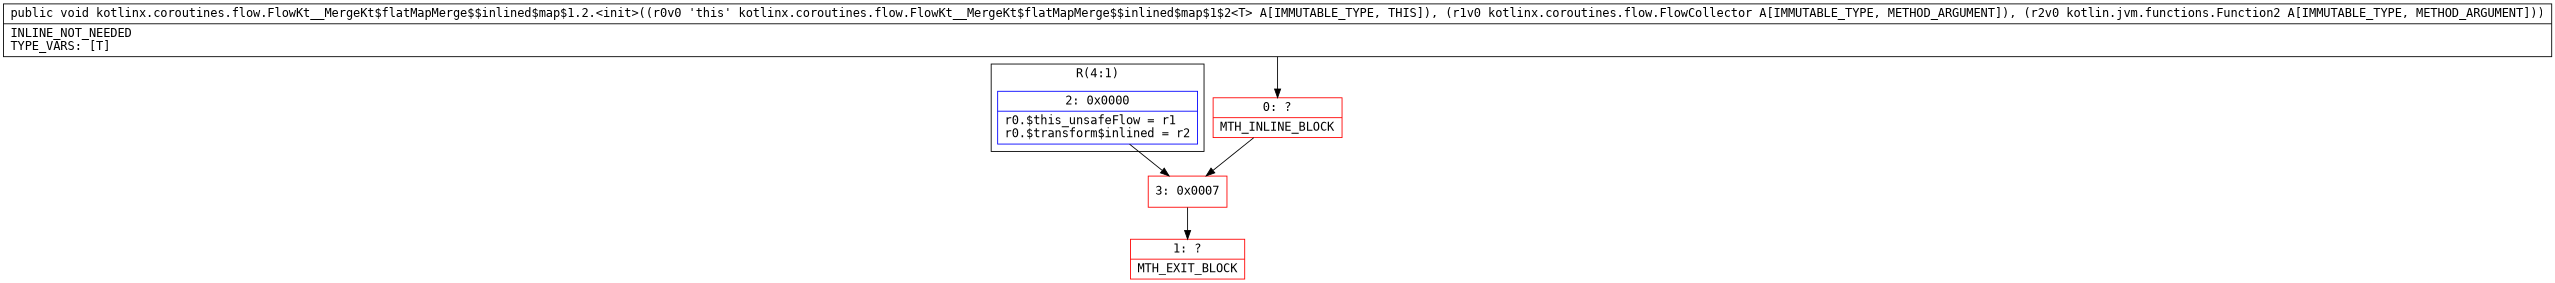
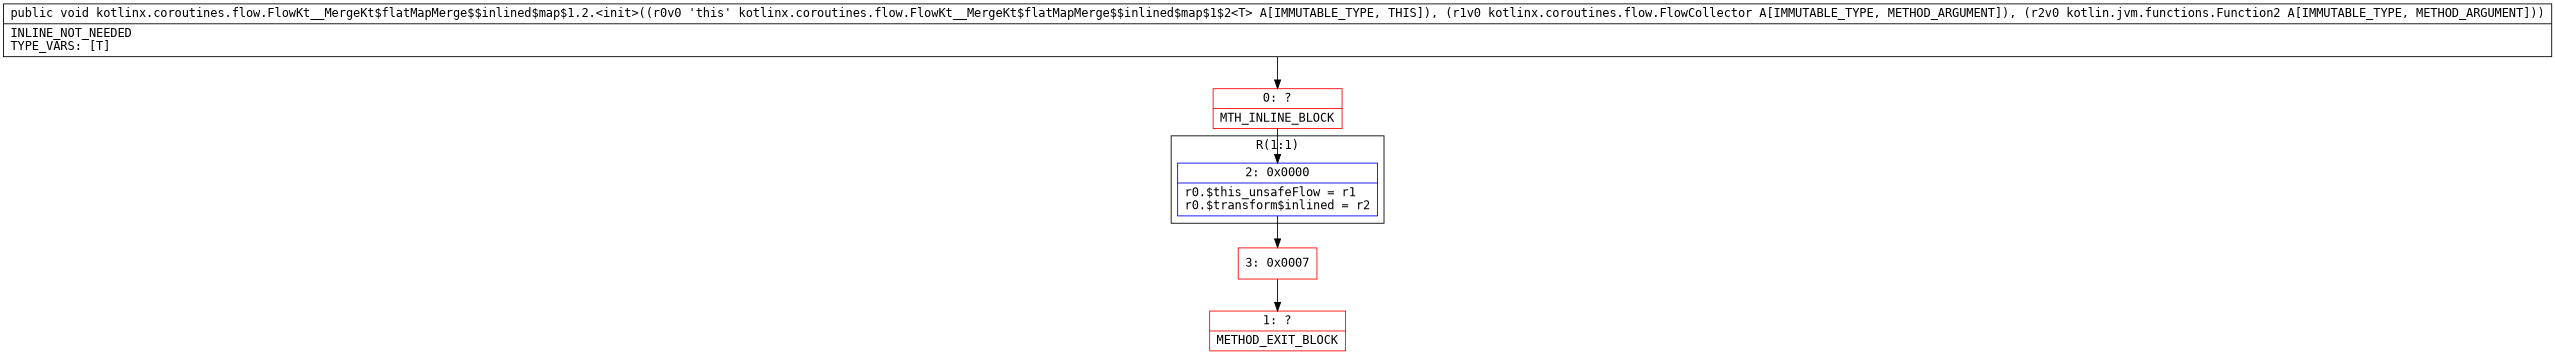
cluster "R(4:1)": label "R(4:1)" -> "R(1:1)"
edge "0: ?" -> "3: 0x0007": now "0: ?" -> "2: 0x0000"
node "1: ?": text "MTH_EXIT_BLOCK" -> "METHOD_EXIT_BLOCK"
